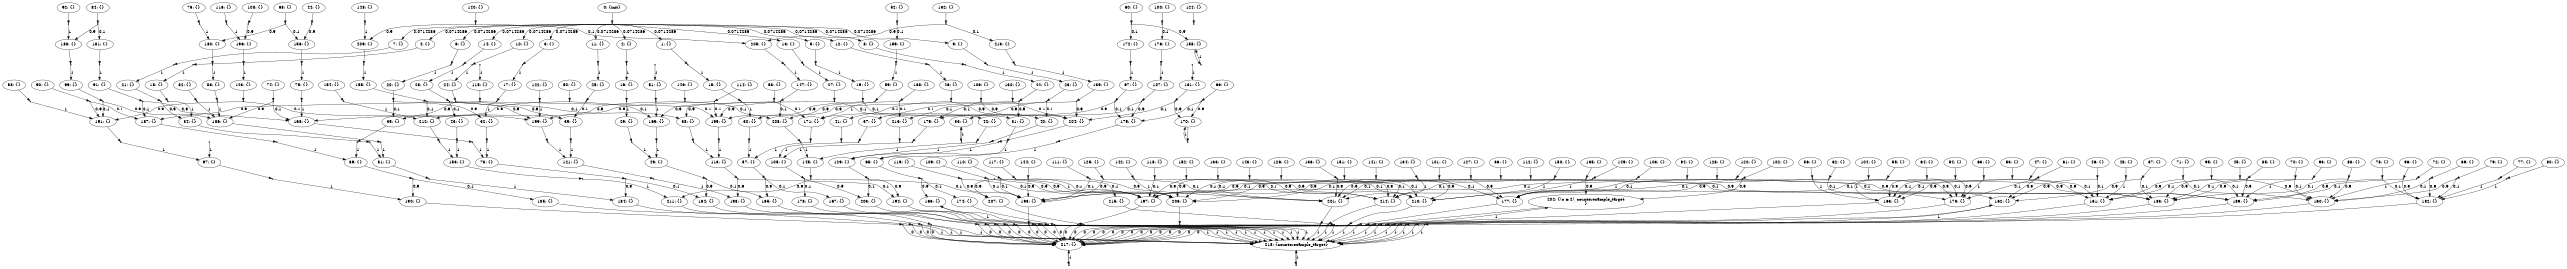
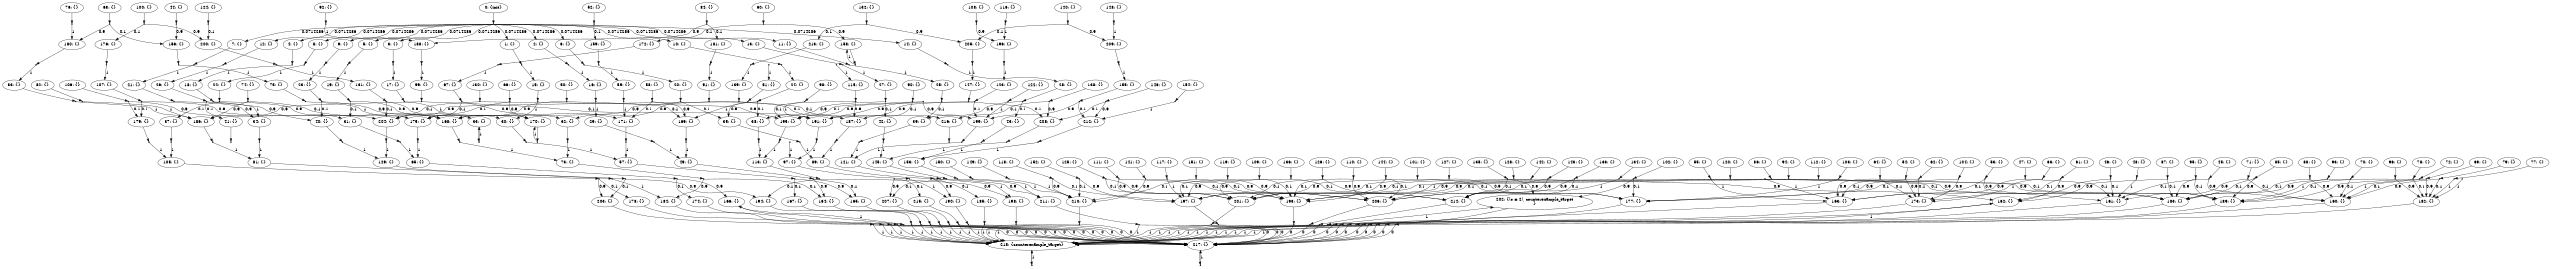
node "200: {}": added
node "114: {}": removed
node "56: {}": removed
node "80: {}": removed
